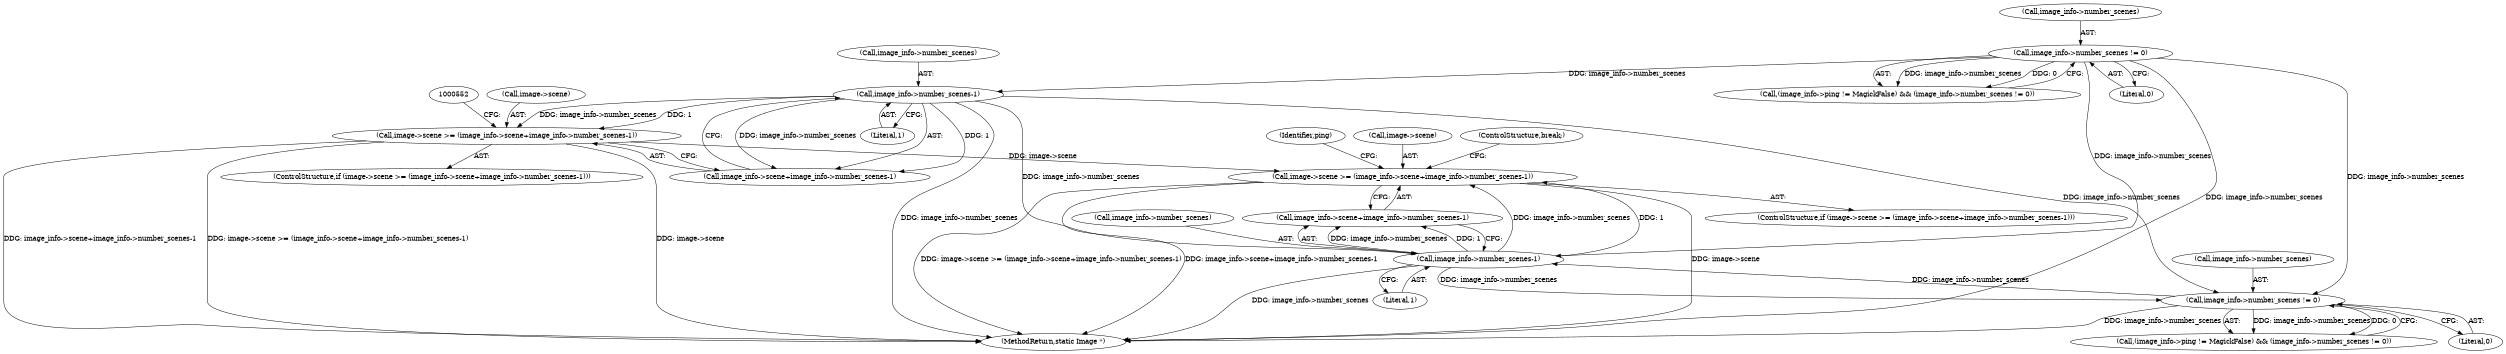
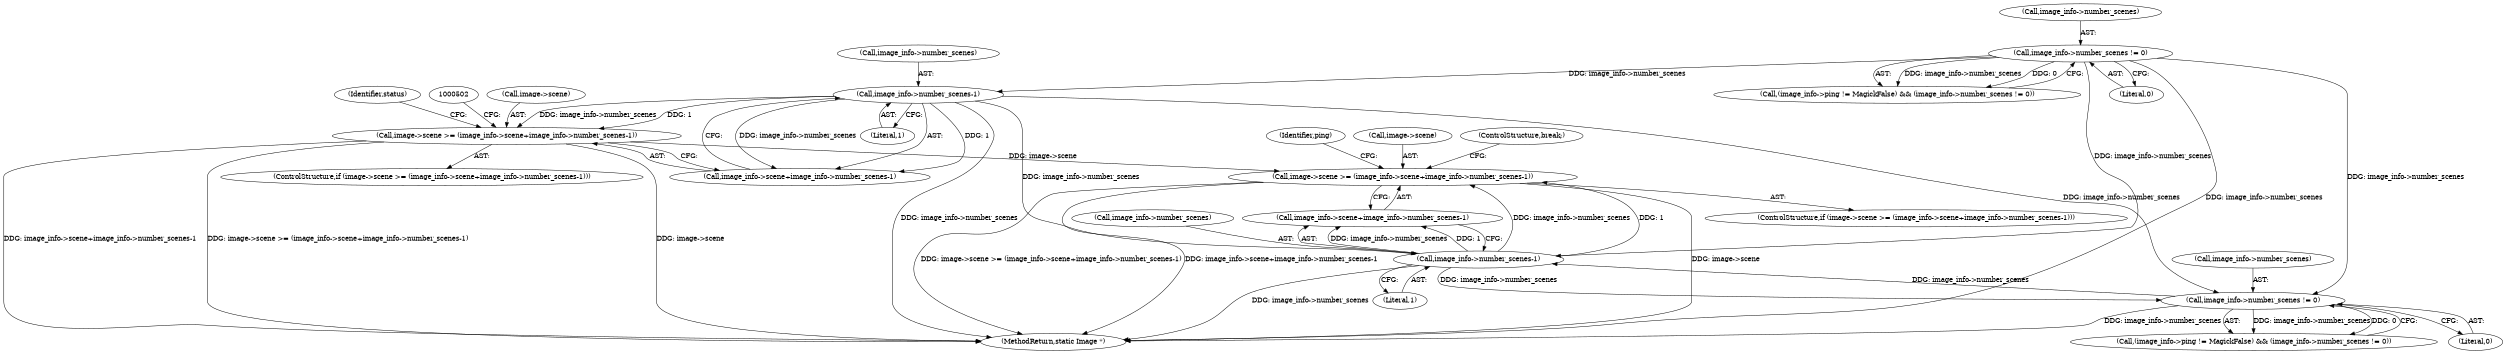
node "(Identifier,status)": added
node "1000552": label "1000552" -> "1000502"
